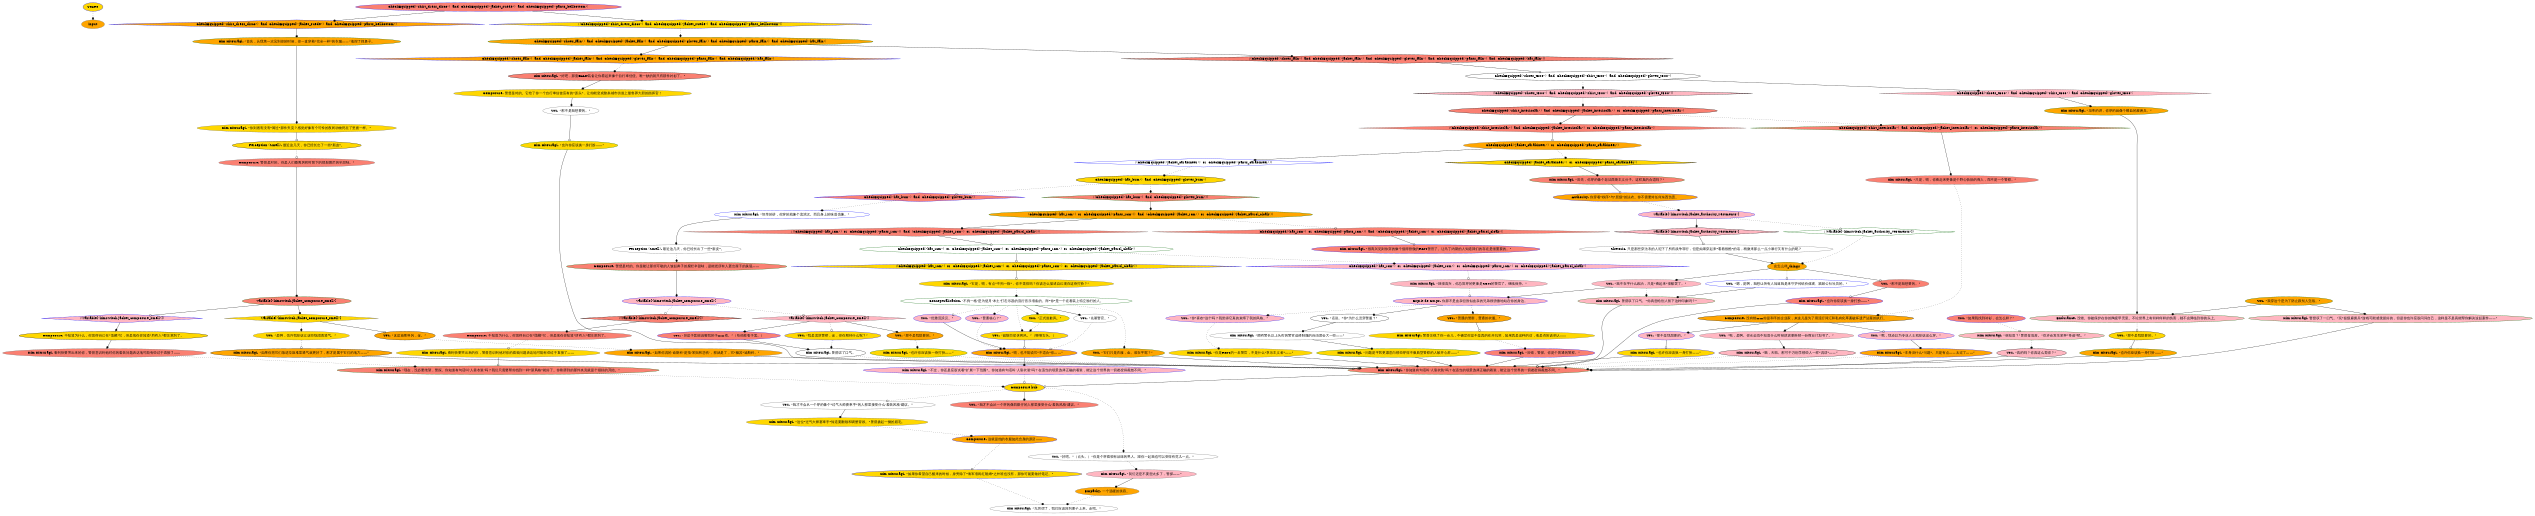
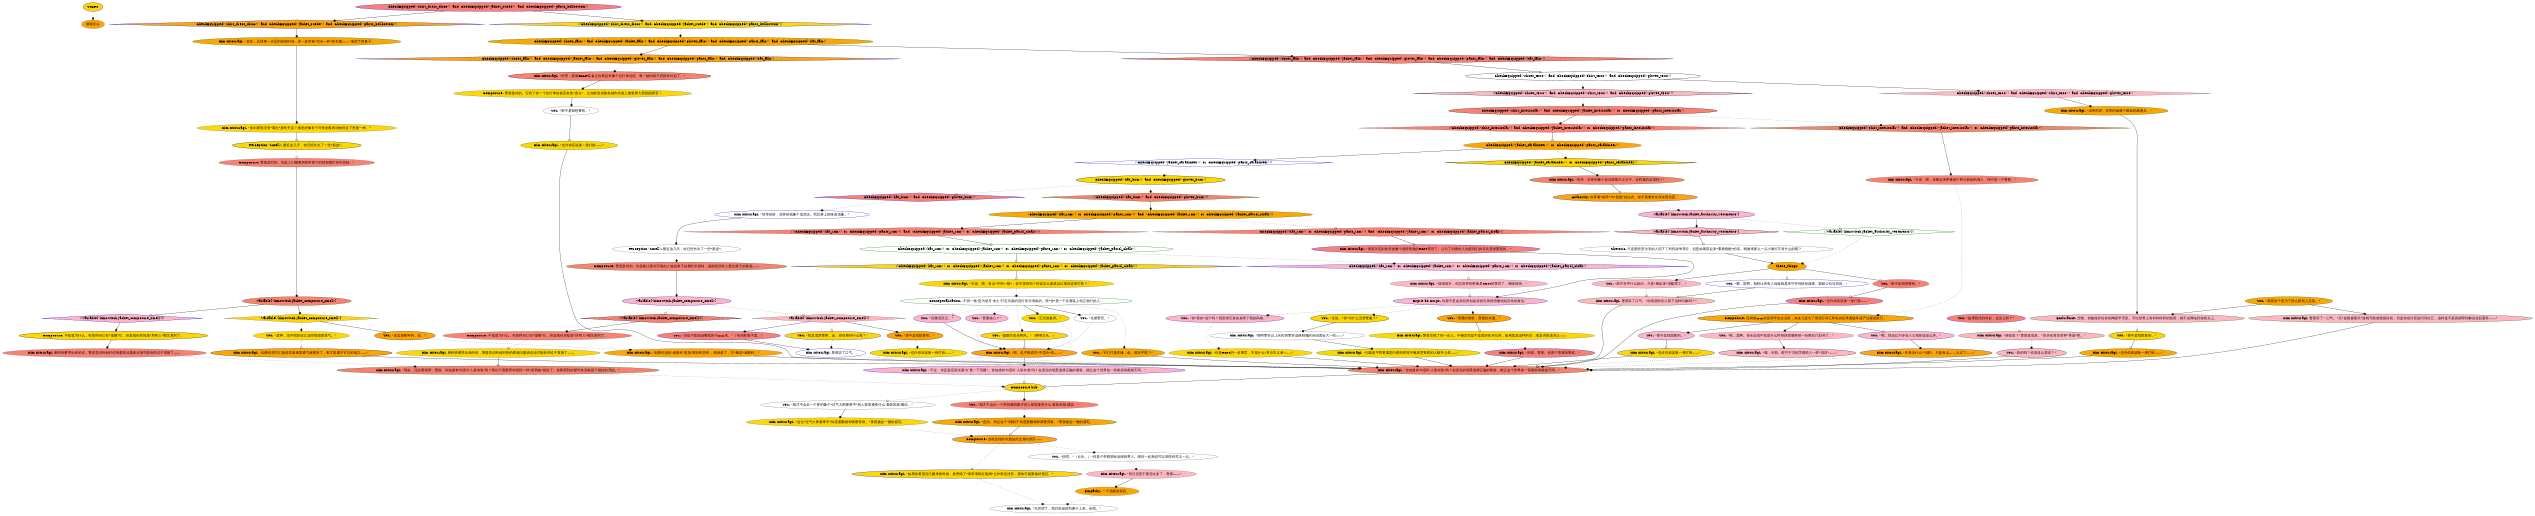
node "input": label "input" -> "咂咂舌头"
node "会怎么样_things": label "会怎么样_things" -> "these_things"
edge "You: “我不在乎什么政治，只是*看起来*很酷罢了。”" -> "Kim Kitsuragi: 警督叹了口气。“你真想给别人留下这种印象吗？”": arrowhead diamond -> odot
edge "You: “我不在乎什么政治，只是*看起来*很酷罢了。”" -> "Esprit de Corps: 你那不是血亲但胜似血亲的兄弟很骄傲地站在你的身边。": now "Kim Kitsuragi: “很高兴见到你穿的像个值得骄傲的RCM警官了。让马丁内斯的人知道我们的存在是很重要的。”" -> "Esprit de Corps: 你那不是血亲但胜似血亲的兄弟很骄傲地站在你的身边。"
edge "You: “嗯，是啊，我想让所有人知道我是来守护传统价值观、践踏公社社员的。”" -> "Kim Kitsuragi: 警督叹了口气。“你真想给别人留下这种印象吗？”": arrowhead dot -> odot
edge "Esprit de Corps: 你那不是血亲但胜似血亲的兄弟很骄傲地站在你的身边。" -> "You: “话说，*你*为什么没穿警服？”": style solid -> dotted
node "You: “话说，*你*为什么没穿警服？”": fillcolor white -> gold
edge "You: “正式道歉风。”" -> "You: “超级巨星休闲风。”（咂咂舌头。）": now "You: “正式道歉风。”" -> "Kim Kitsuragi: “呃，也不能说它*不适合*你……”"
edge "You: “这是迪斯科风，金。”" -> "Kim Kitsuragi: “如果你说的‘迪斯科’是指‘笨拙和悲伤’，那就是了，它*极其*迪斯科。”": arrowhead dot -> diamond
node "Kim Kitsuragi: 警督叹了口气。": color black -> blue
edge "Composure hub" -> "You: “好吧。”（点头。）“你是个穿着很有品味的男人。跟你一起我也可以变得有范儿一点。”": now "Composure: 这就是他的衣服如此合身的原因……" -> "You: “好吧。”（点头。）“你是个穿着很有品味的男人。跟你一起我也可以变得有范儿一点。”"
node "Kim Kitsuragi: “是的。而且这个‘四眼仔’知道要翻领和调整背衩。”警督扬起一侧的眉毛。": added
